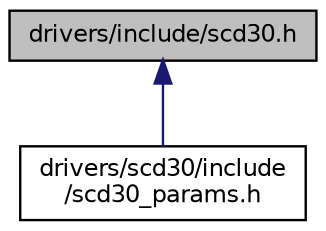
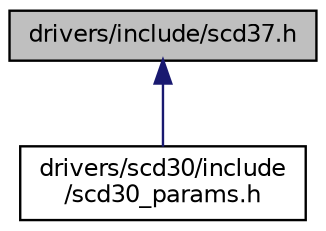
node "drivers/include/scd30.h": label "drivers/include/scd30.h" -> "drivers/include/scd37.h"
